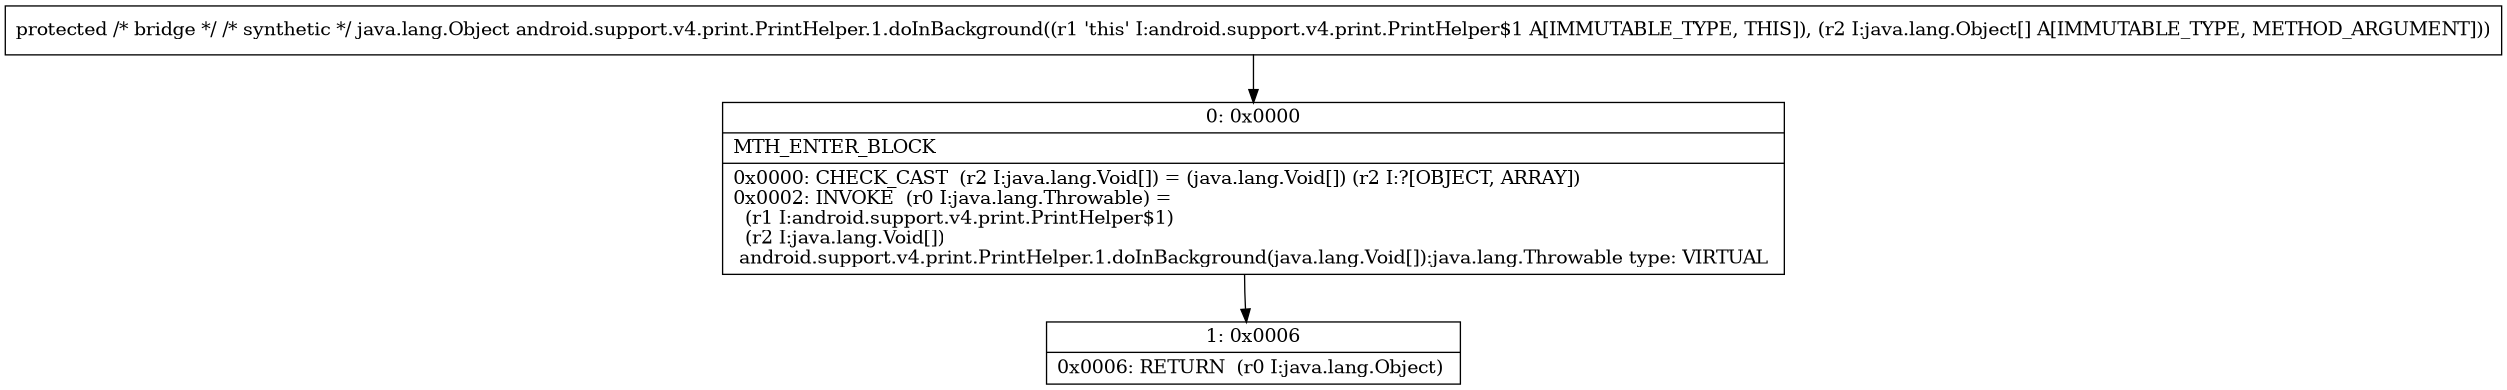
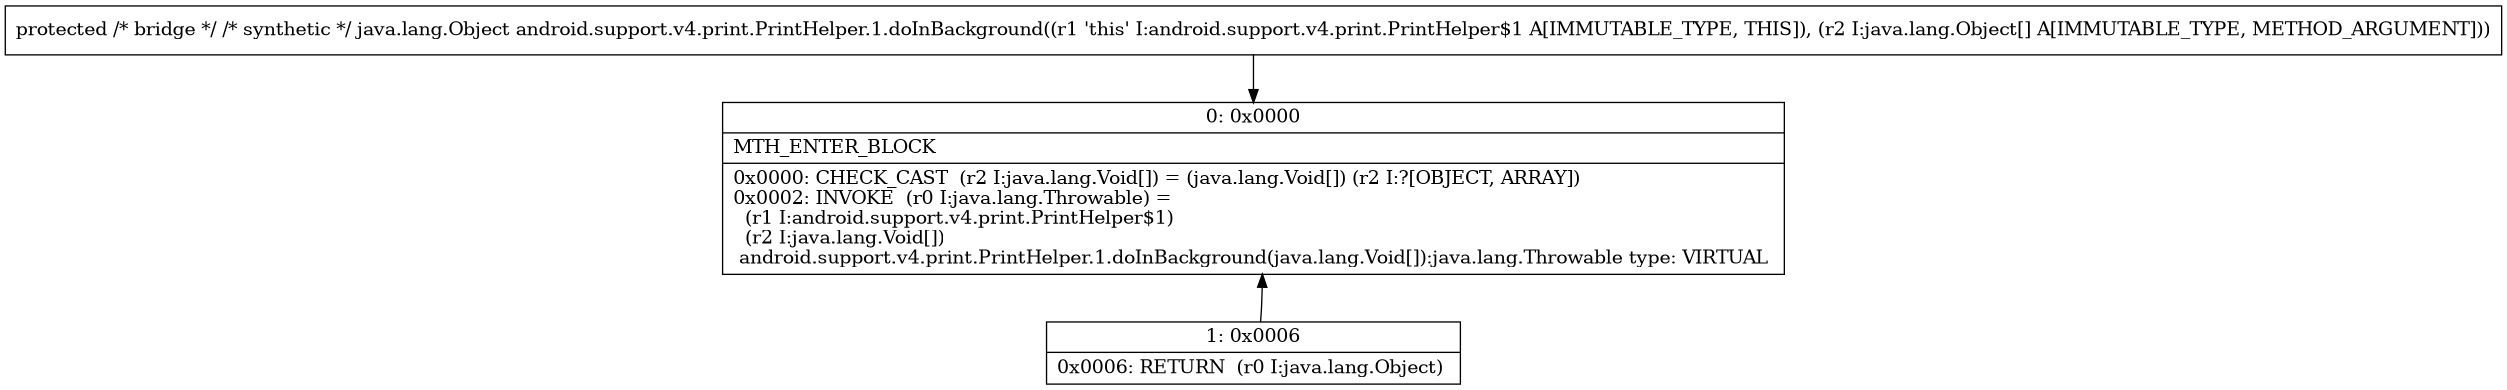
edge "0: 0x0000" -> "1: 0x0006": reversed
